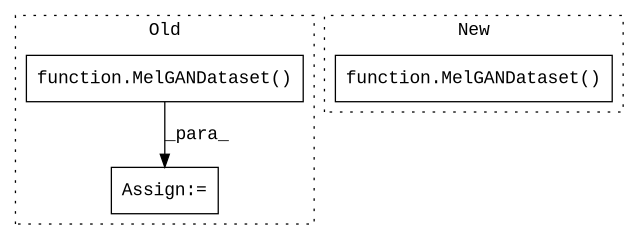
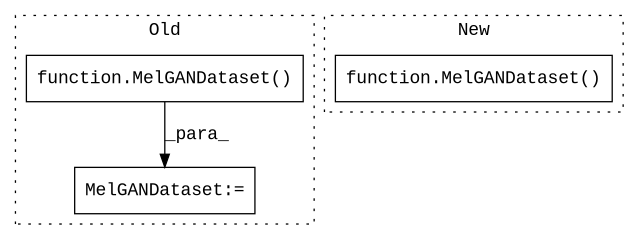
node "Assign:=": label "Assign:=" -> "MelGANDataset:="
